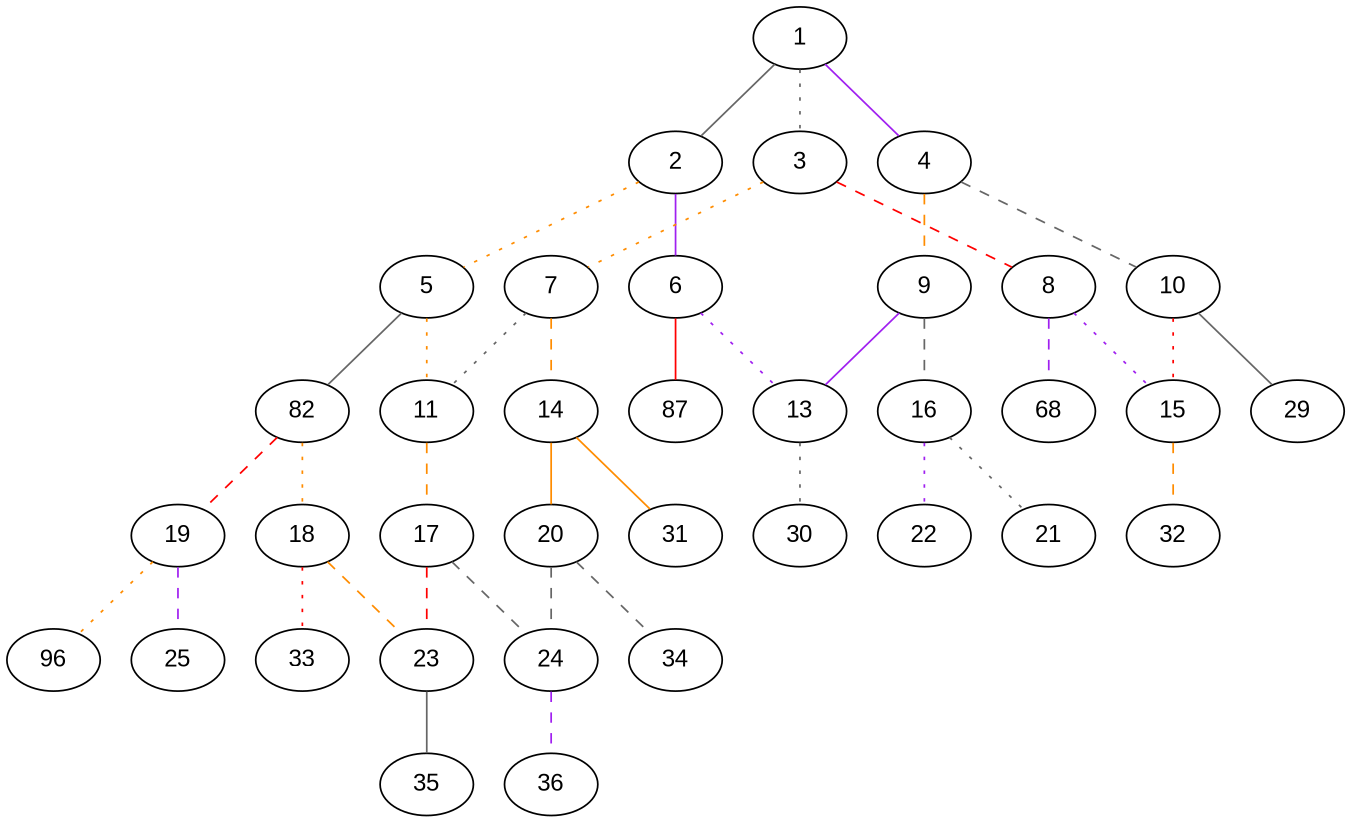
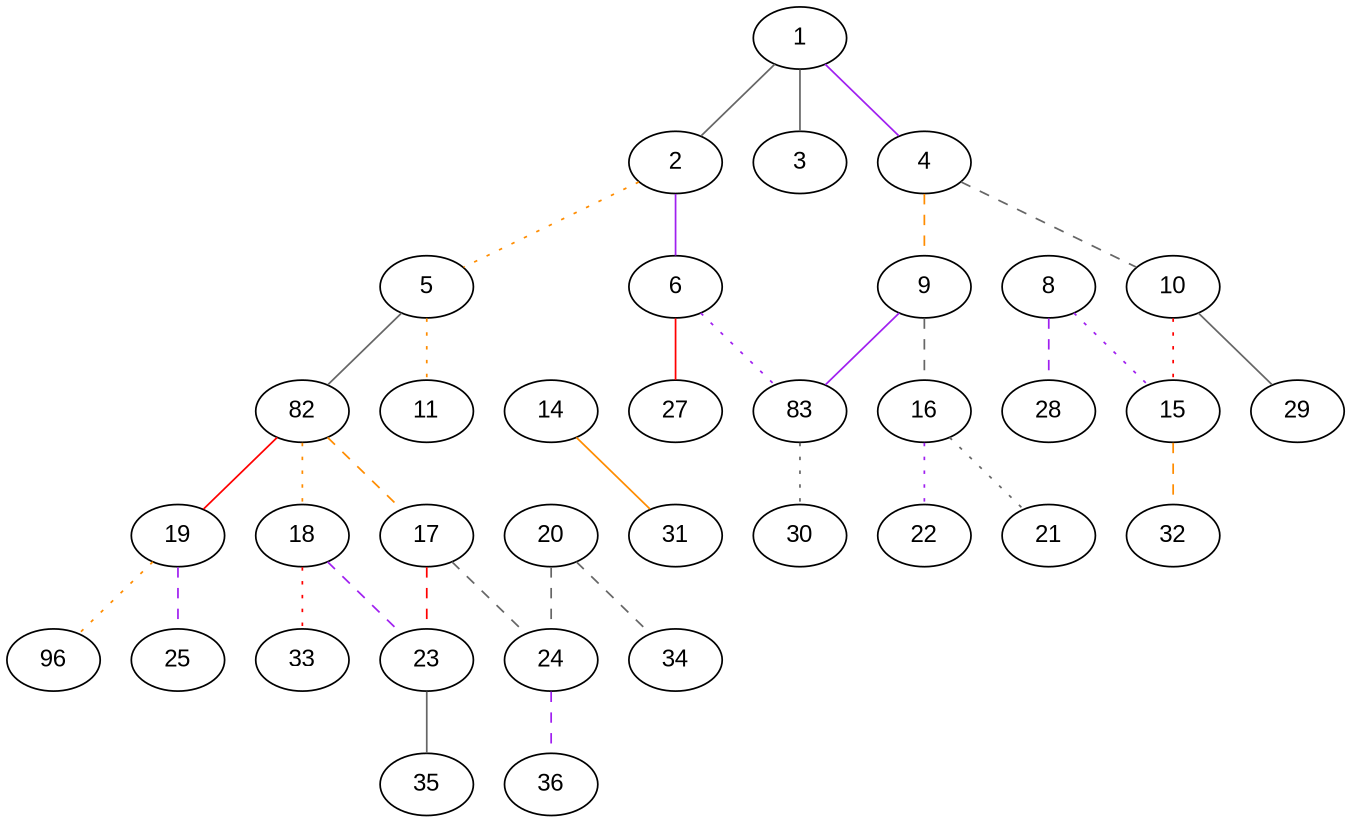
edge "1" -- "3": style dotted -> solid
edge "3" -- "8": removed
node "7": removed
node "87": label "87" -> "27"
node "13": label "13" -> "83"
node "68": label "68" -> "28"
edge "82" -- "19": style dashed -> solid
edge "11" -- "17": now "82" -- "17"
edge "14" -- "20": removed
edge "18" -- "23": color darkorange -> purple
